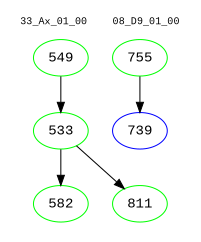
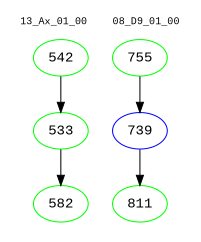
cluster "33_Ax_01_00": label "33_Ax_01_00" -> "13_Ax_01_00"
node "549": label "549" -> "542"
edge "533" -> "811": now "739" -> "811"
